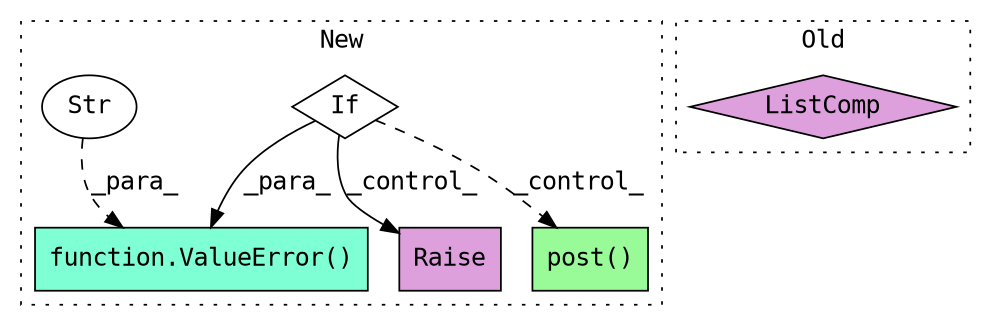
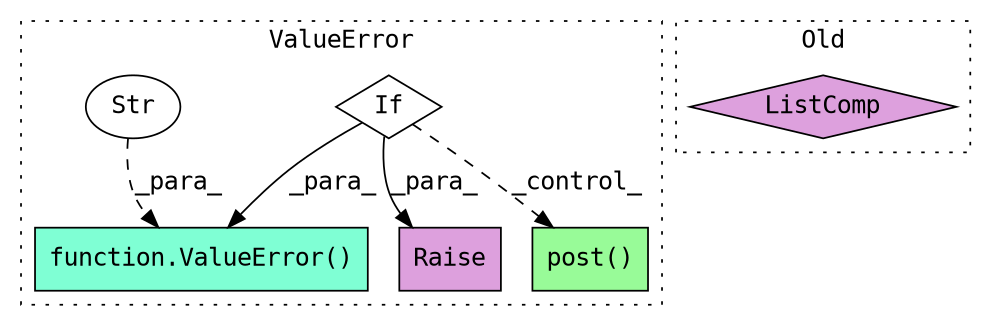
cluster "New": label "New" -> "ValueError"
edge "If" -> "Raise": label "_control_" -> "_para_"
